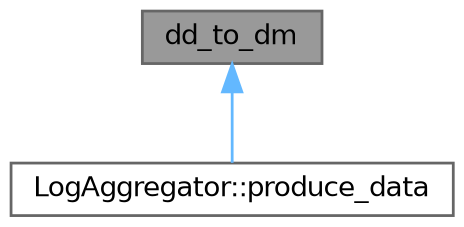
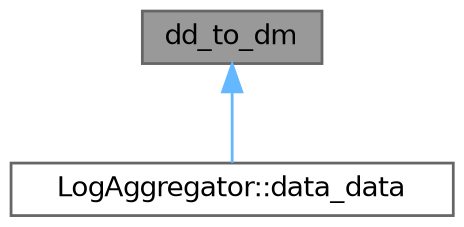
node "LogAggregator::produce_data": label "LogAggregator::produce_data" -> "LogAggregator::data_data"
